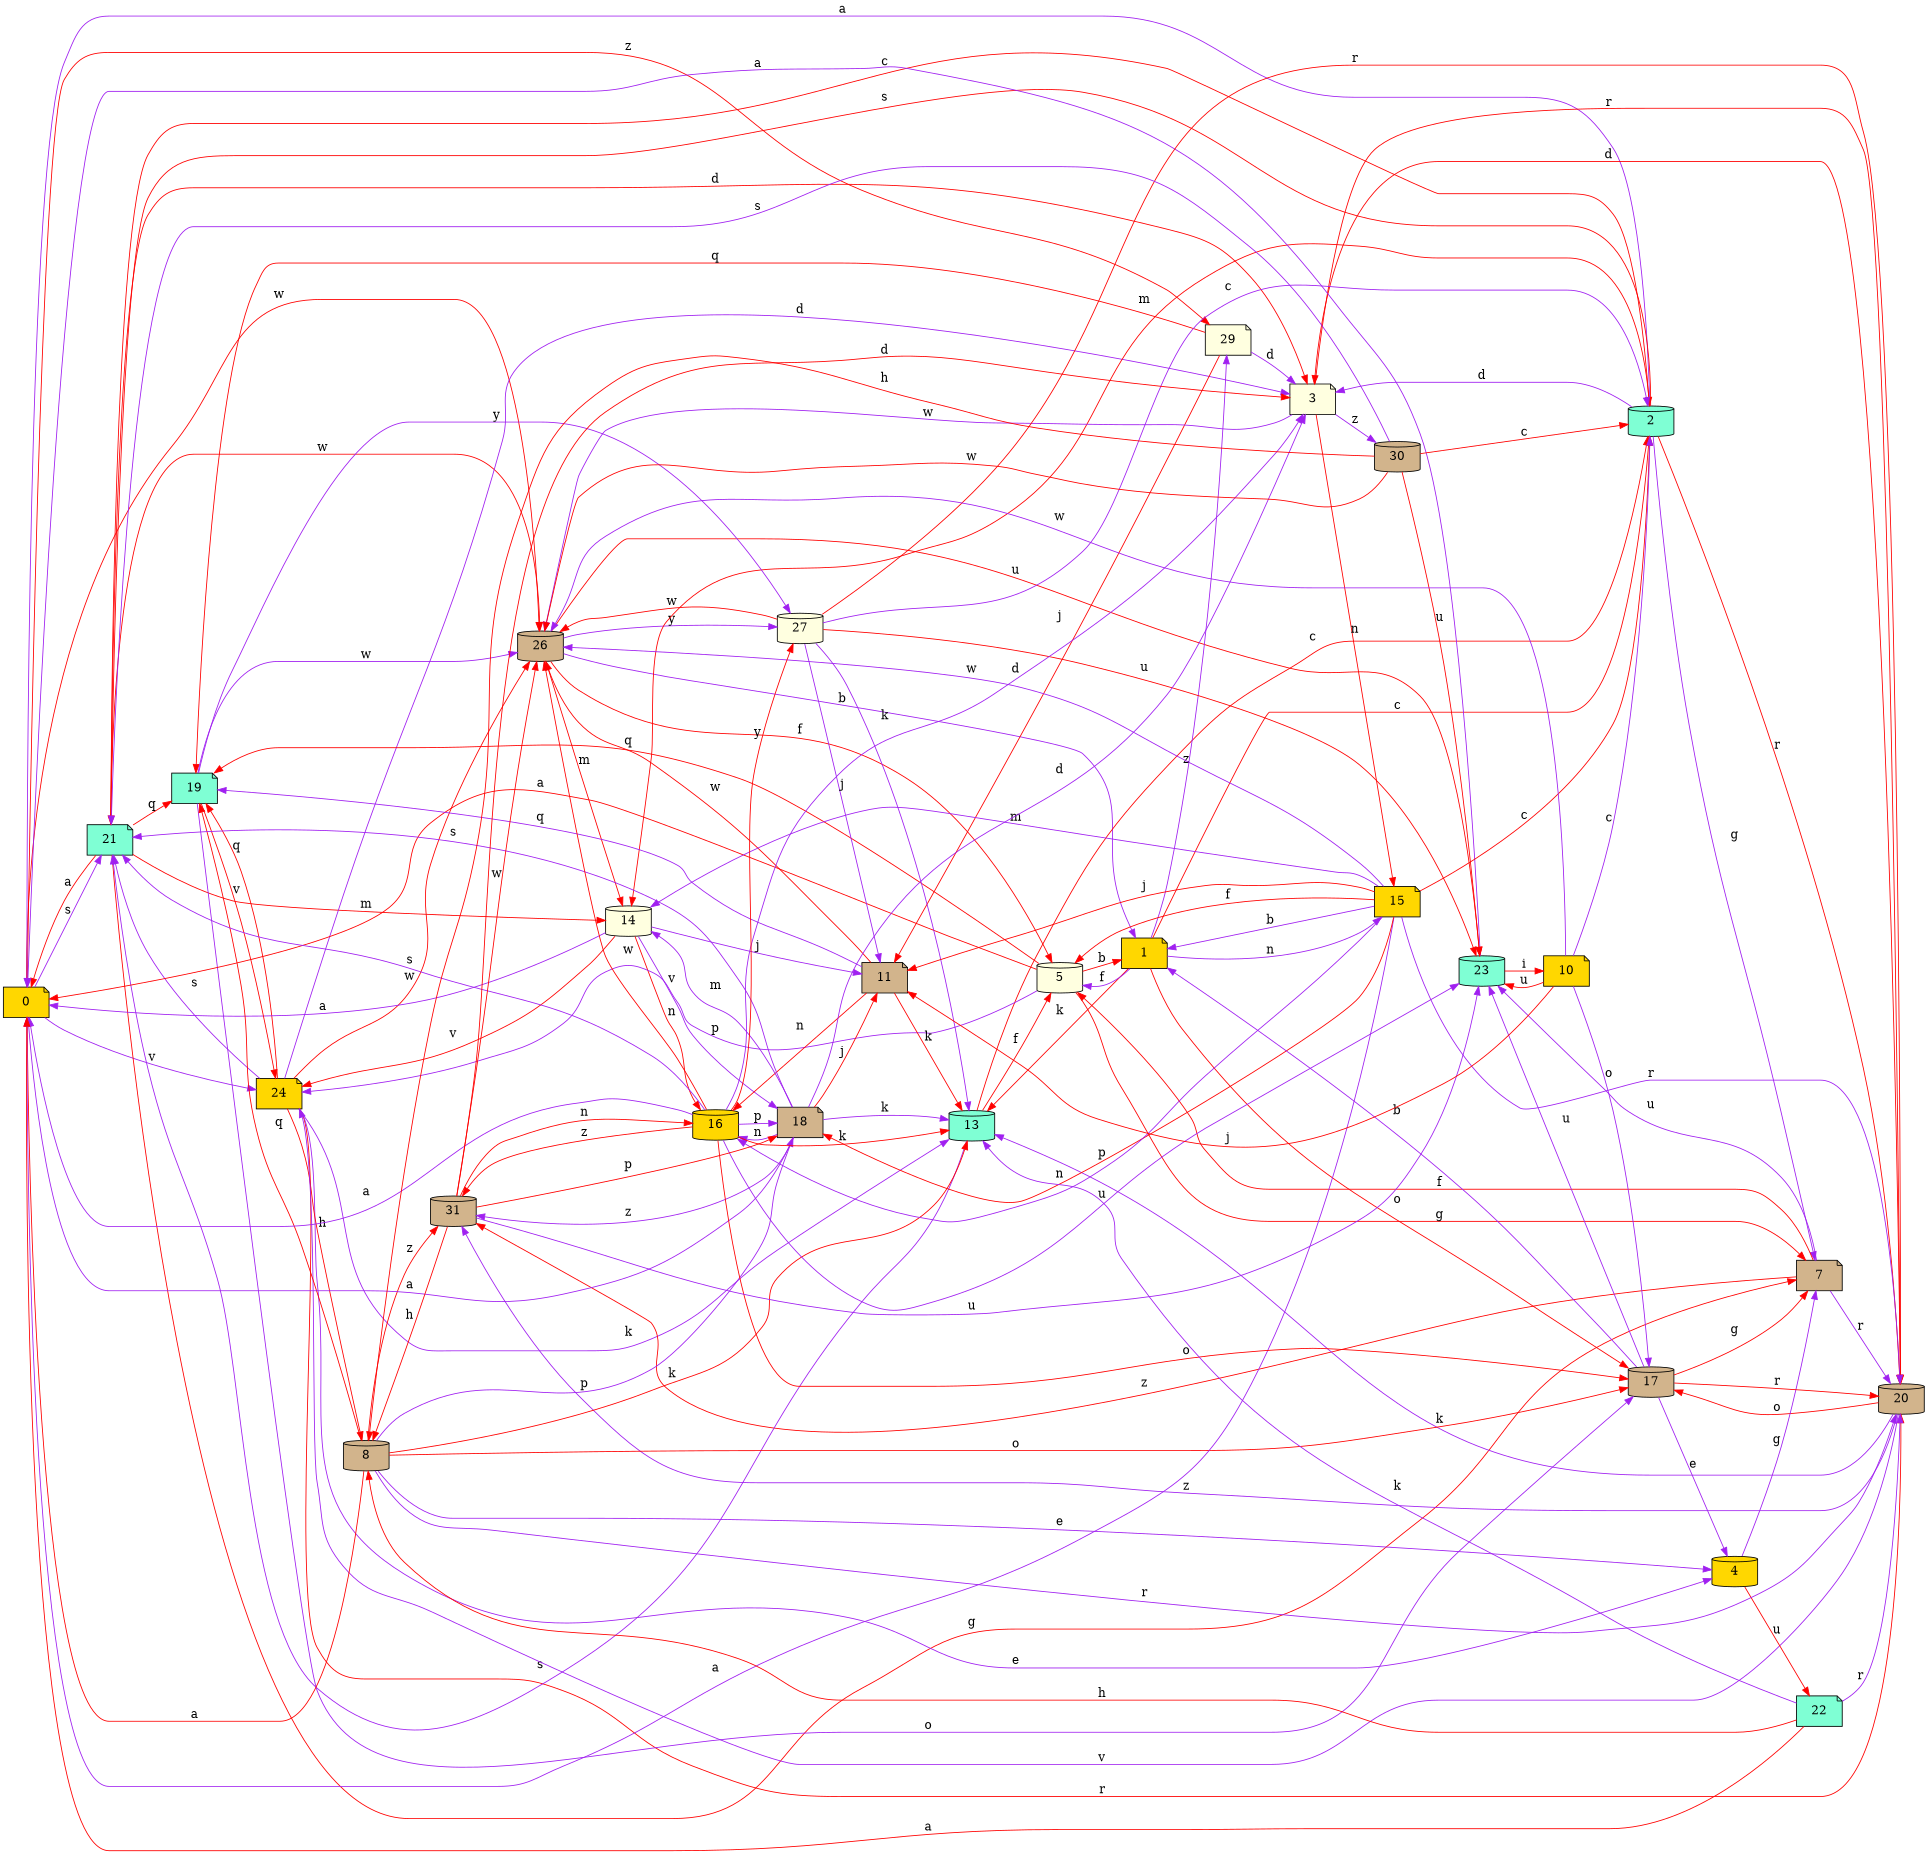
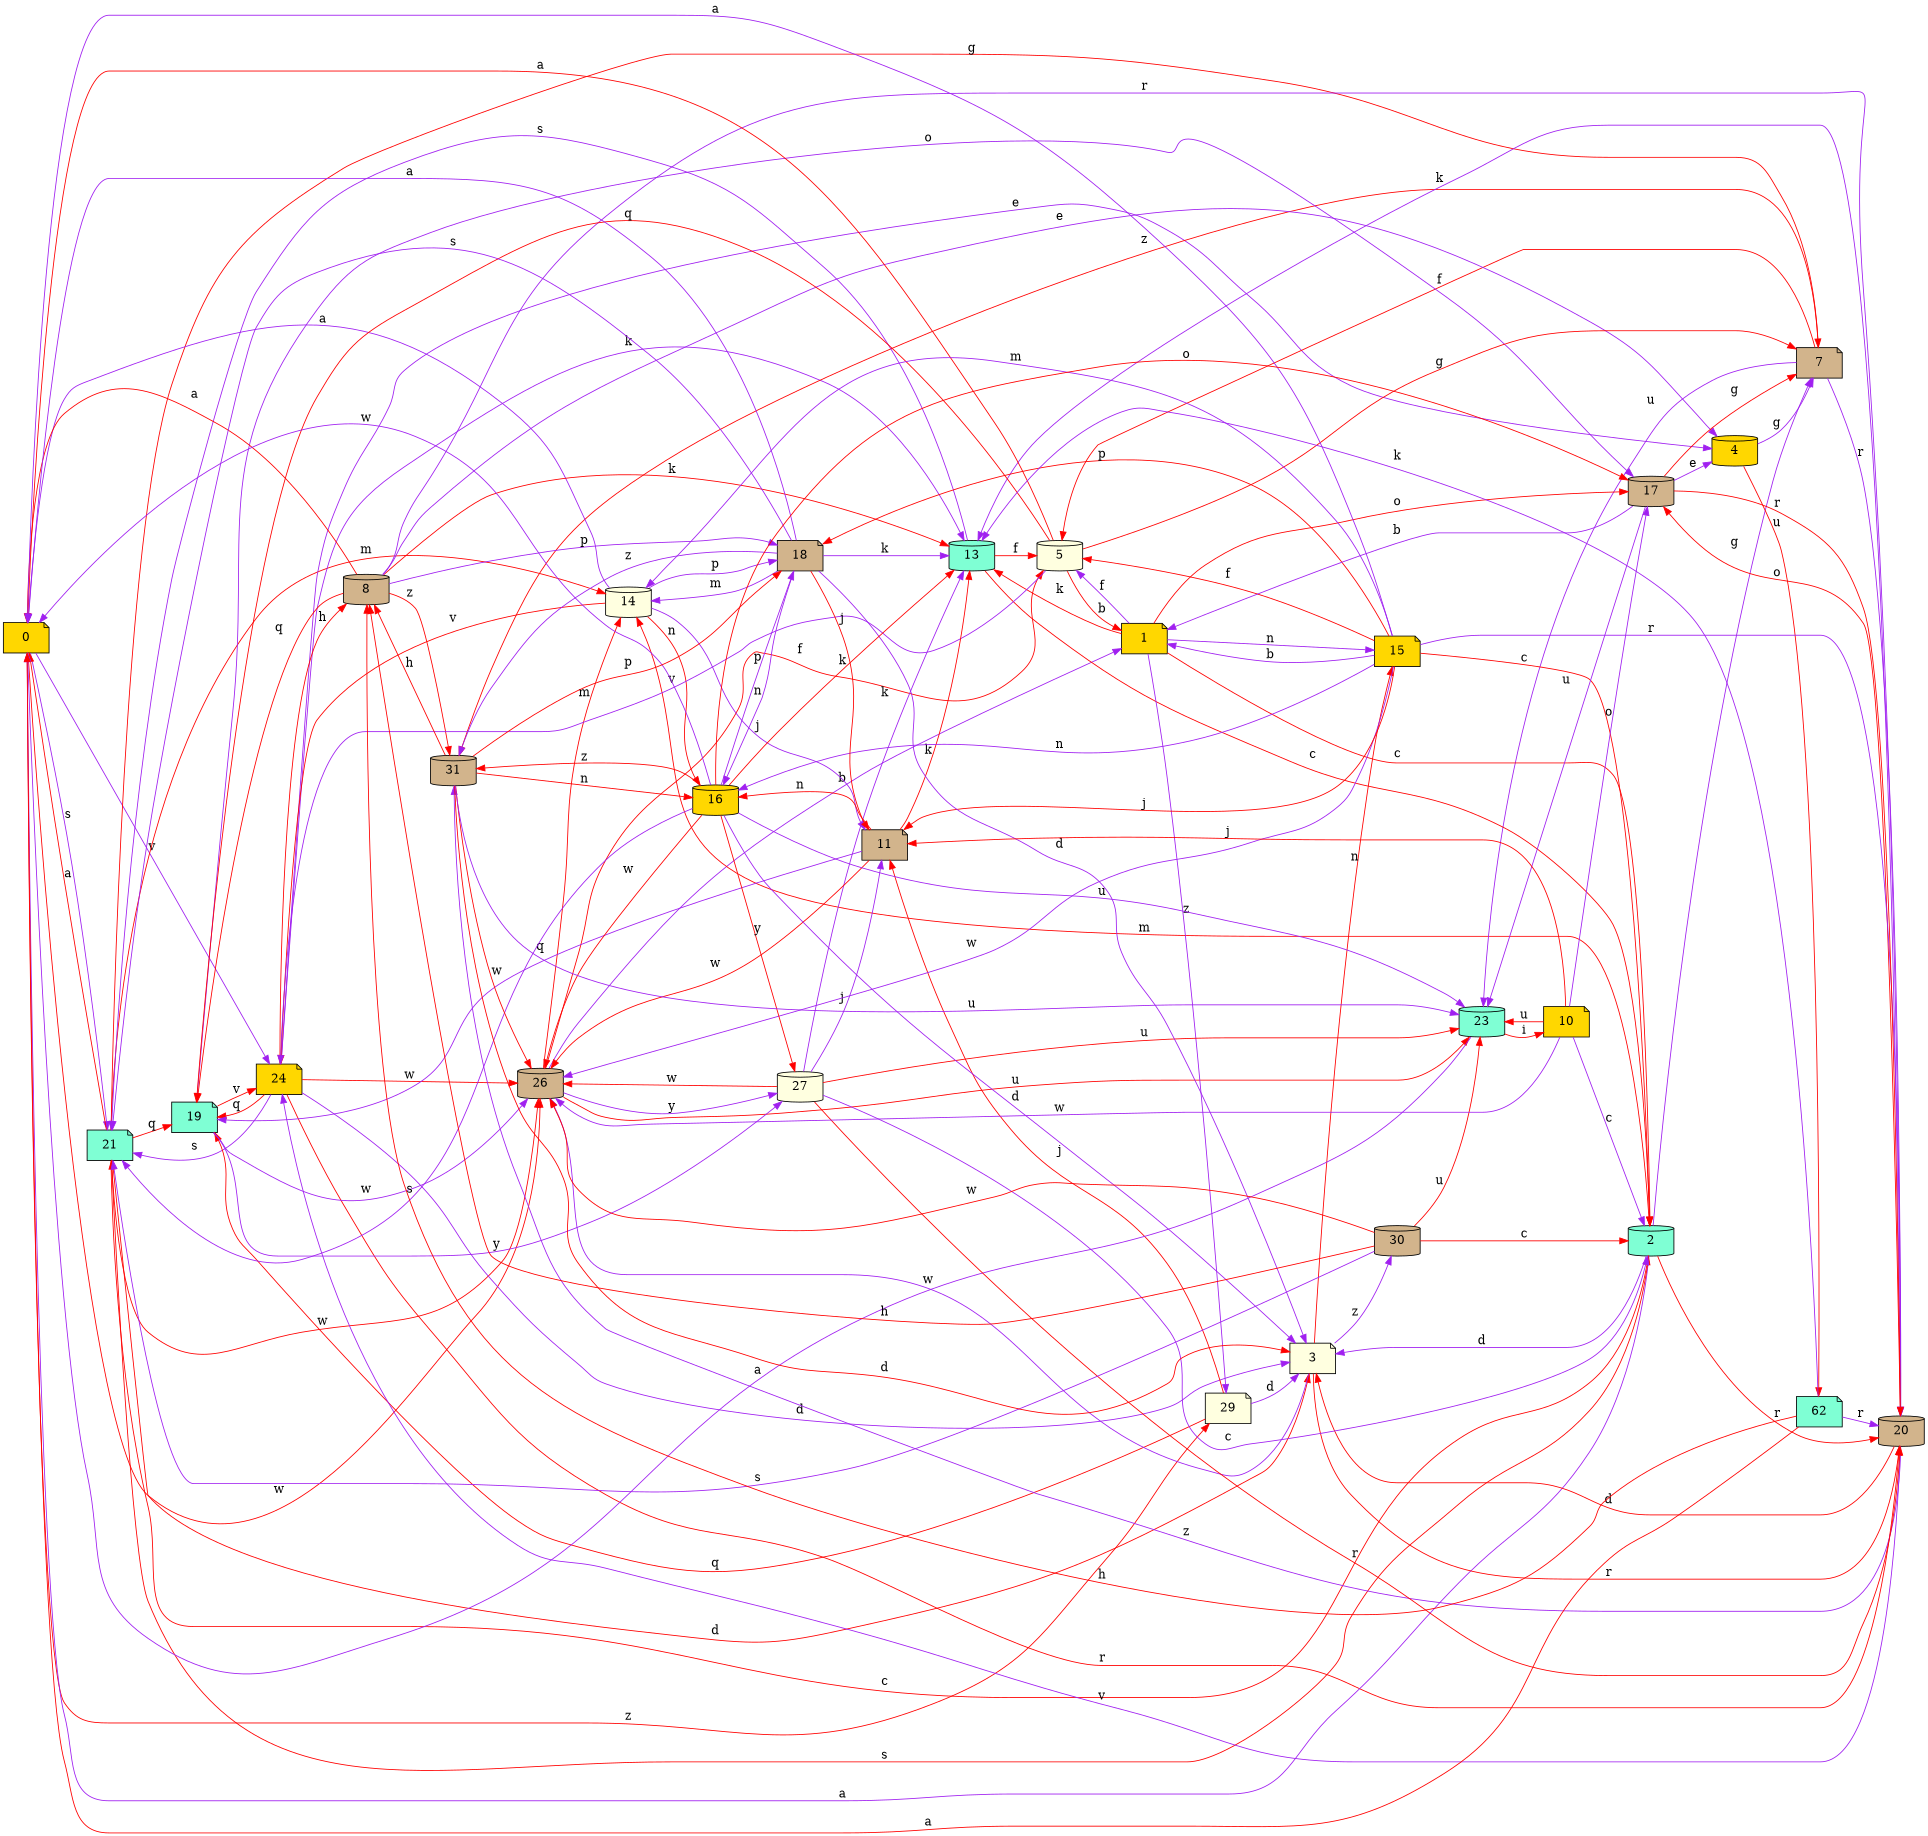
edge "16" -> "0": label "a" -> "w"
edge "8" -> "17": removed, label "o"
node "22": label "22" -> "62"
